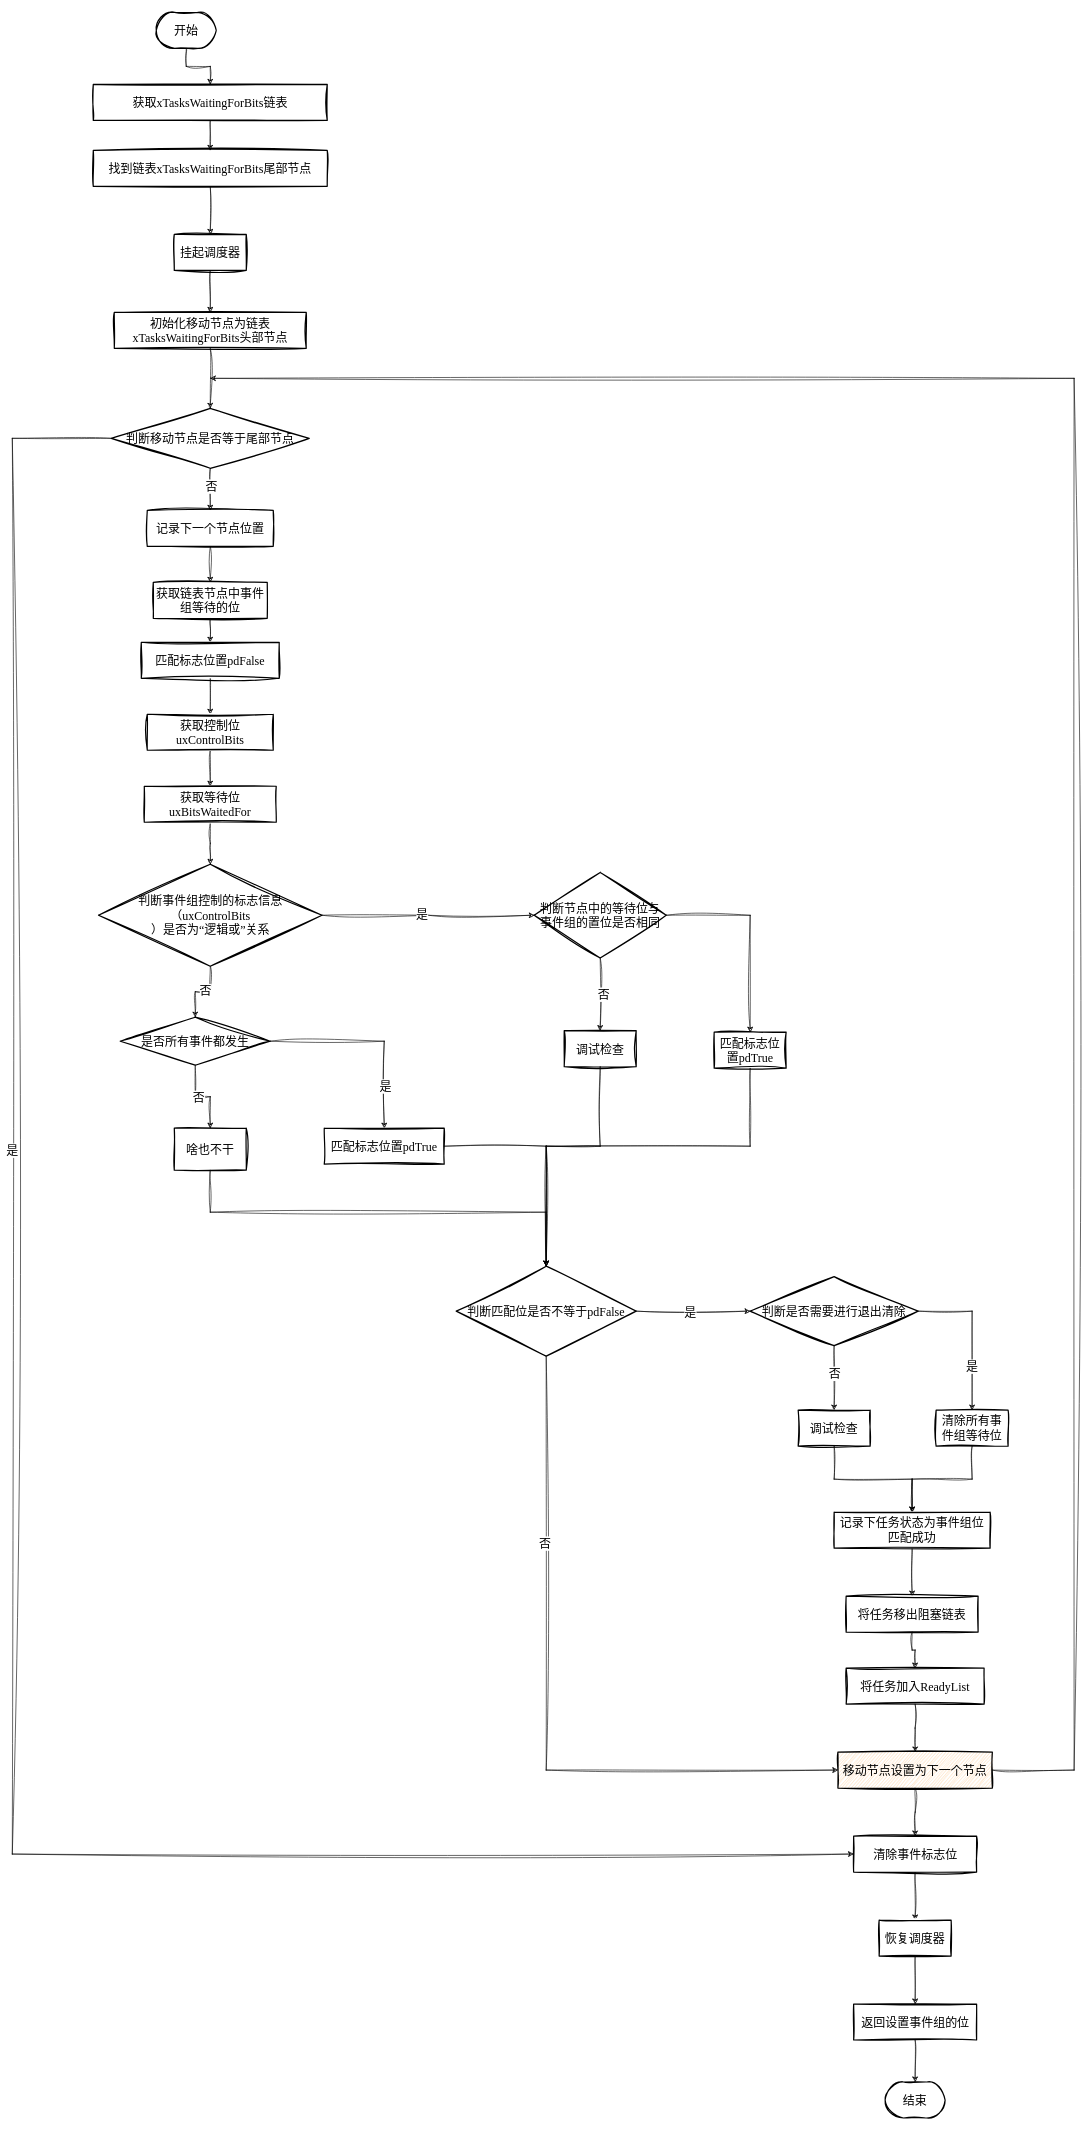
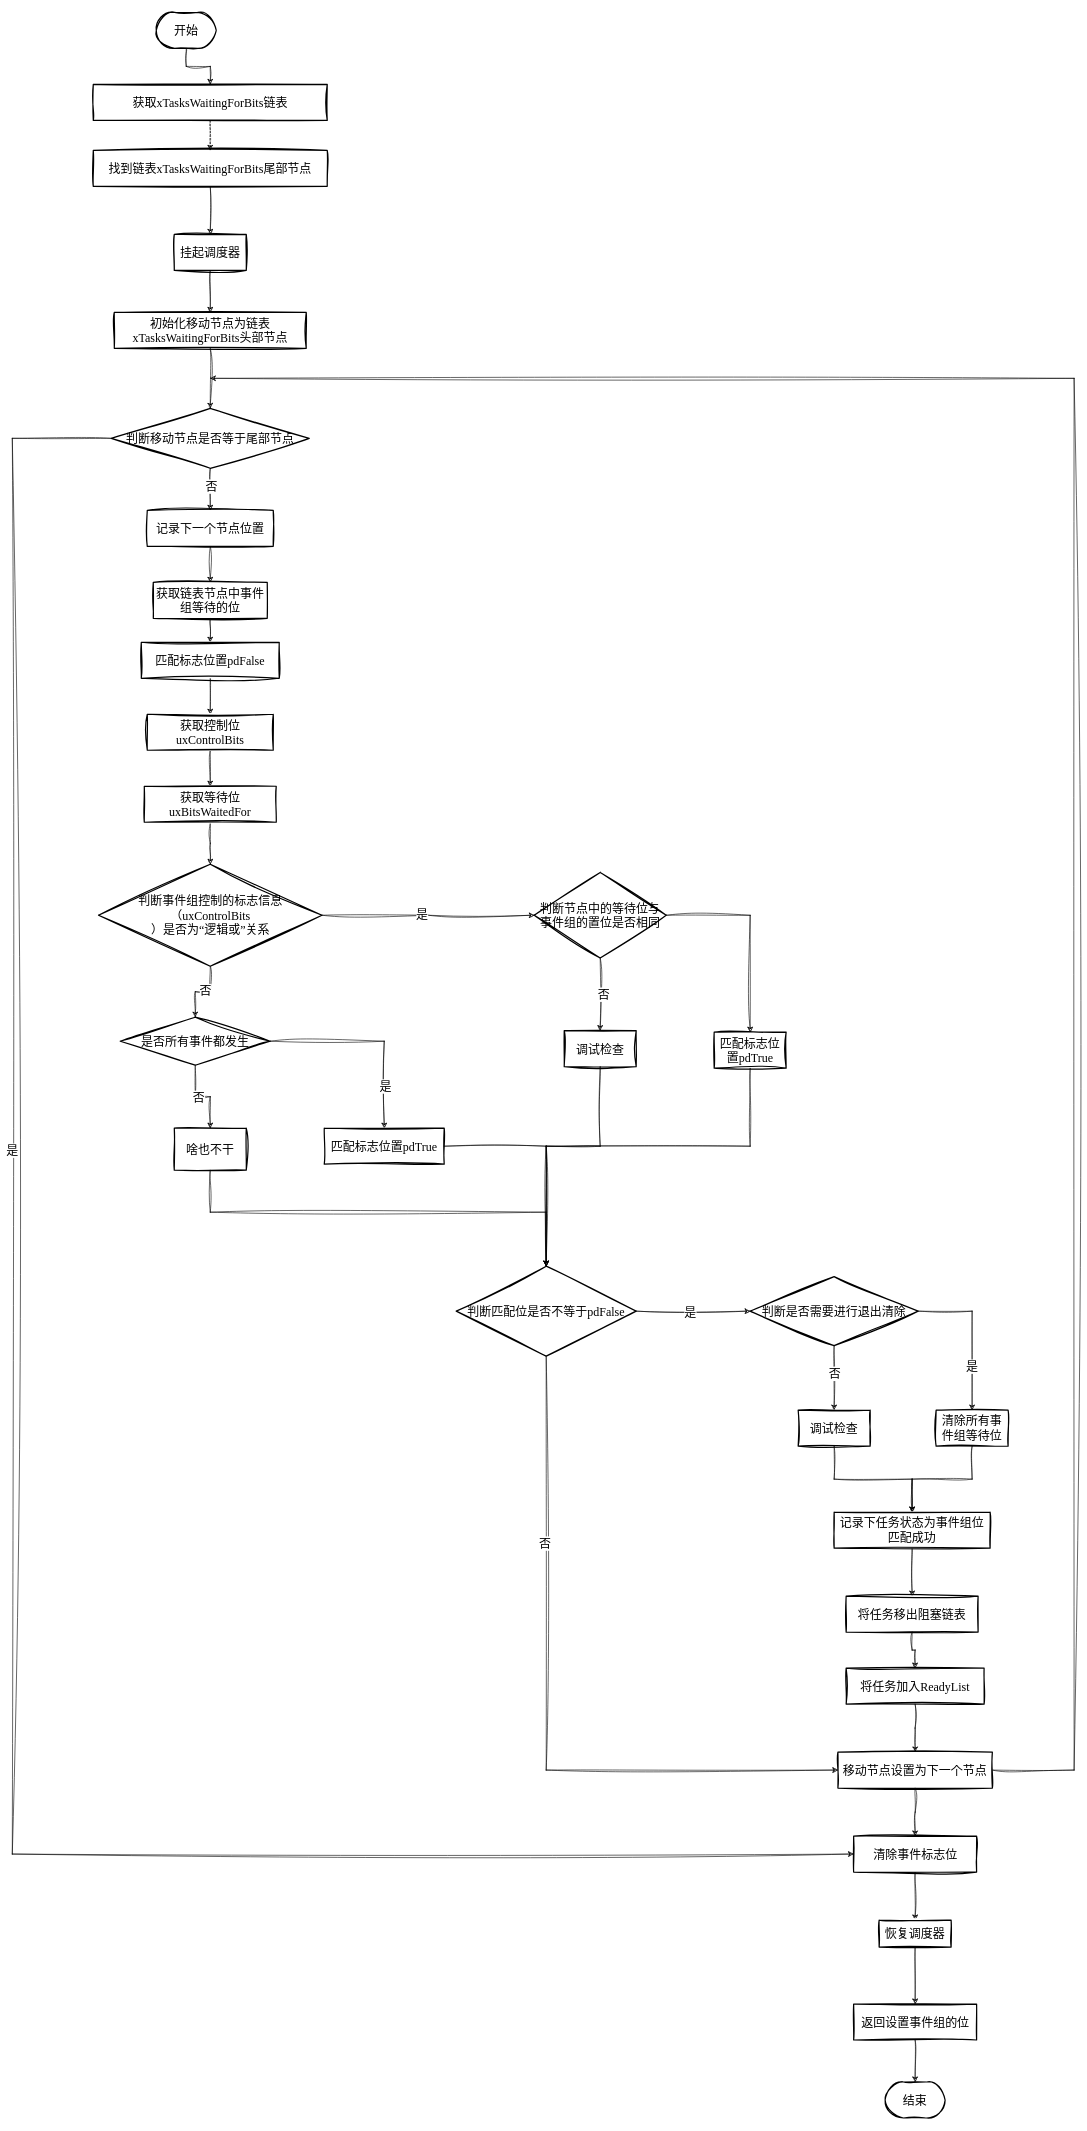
edge "获取xTasksWaitingForBits链表" -> "找到链表xTasksWaitingForBits尾部节点": style solid -> dashed
node "移动节点设置为下一个节点": fillcolor #ffe6cc -> #ffffff
node "恢复调度器": size 72x36 -> 72x27
